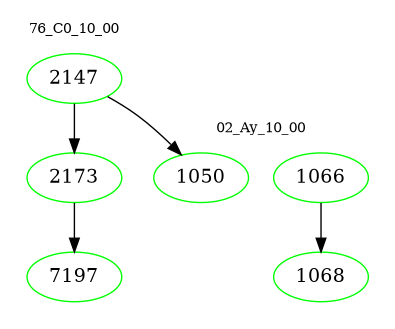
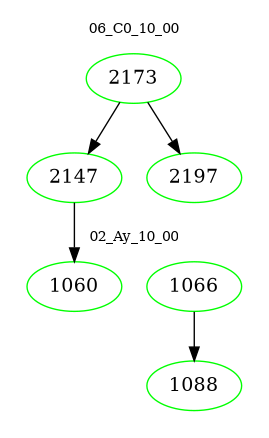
cluster "76_C0_10_00": label "76_C0_10_00" -> "06_C0_10_00"
edge "2147" -> "2173": reversed
node "1050": label "1050" -> "1060"
node "7197": label "7197" -> "2197"
node "1068": label "1068" -> "1088"
